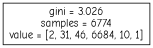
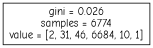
node "gini = 3.026 samples = 6774 value = [2, 31, 46, 6684, 10, 1]": label "gini = 3.026 samples = 6774 value = [2, 31, 46, 6684, 10, 1]" -> "gini = 0.026 samples = 6774 value = [2, 31, 46, 6684, 10, 1]"
